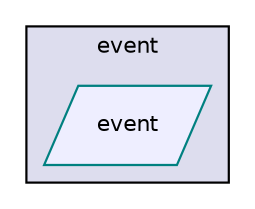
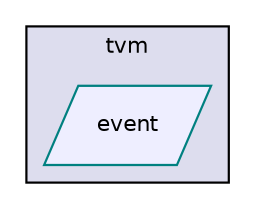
cluster "event": label "event" -> "tvm"
